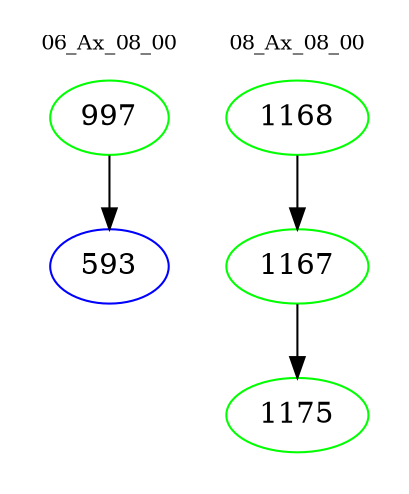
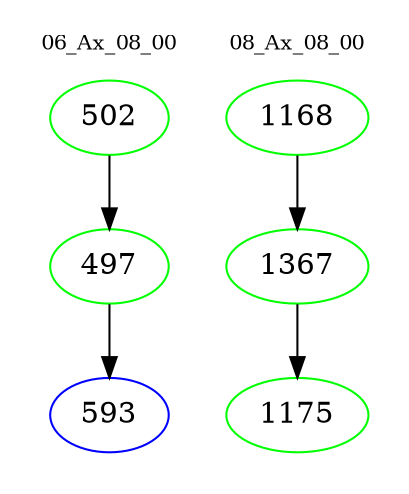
node "997": label "997" -> "497"
node "502": added
node "1167": label "1167" -> "1367"
